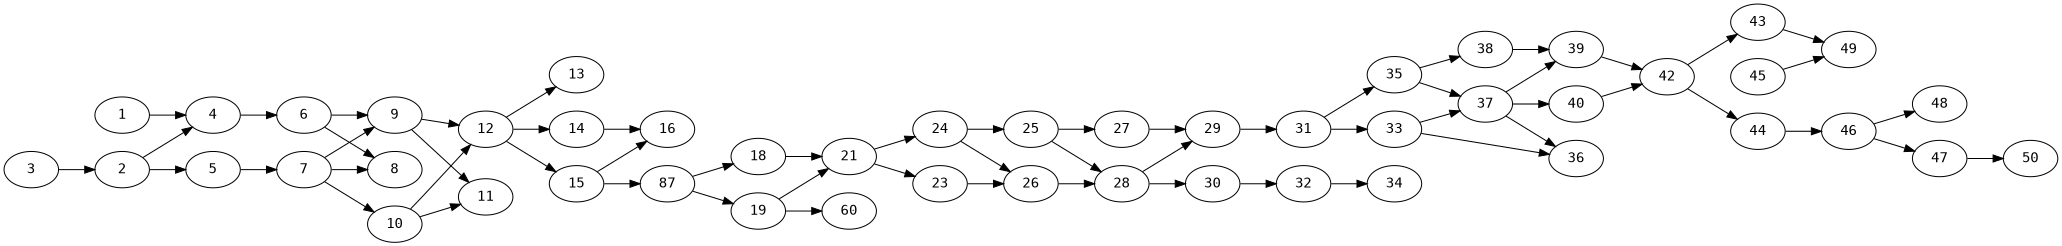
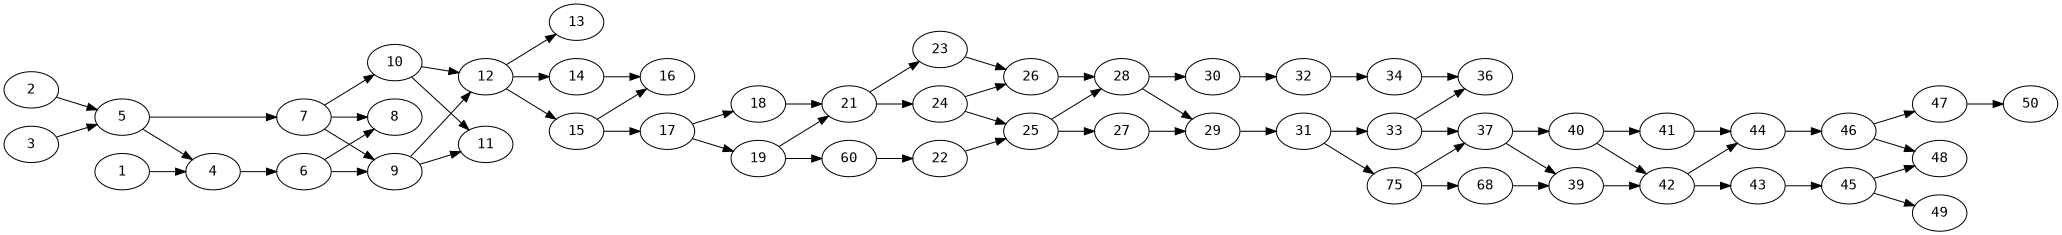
edge "43" -> "49": now "43" -> "45"
node "38": label "38" -> "68"
node "35": label "35" -> "75"
edge "37" -> "36": now "34" -> "36"
node "41": added
edge "2" -> "4": now "5" -> "4"
node "22": added
edge "3" -> "2": now "3" -> "5"
edge "45" -> "48": added
node "87": label "87" -> "17"
